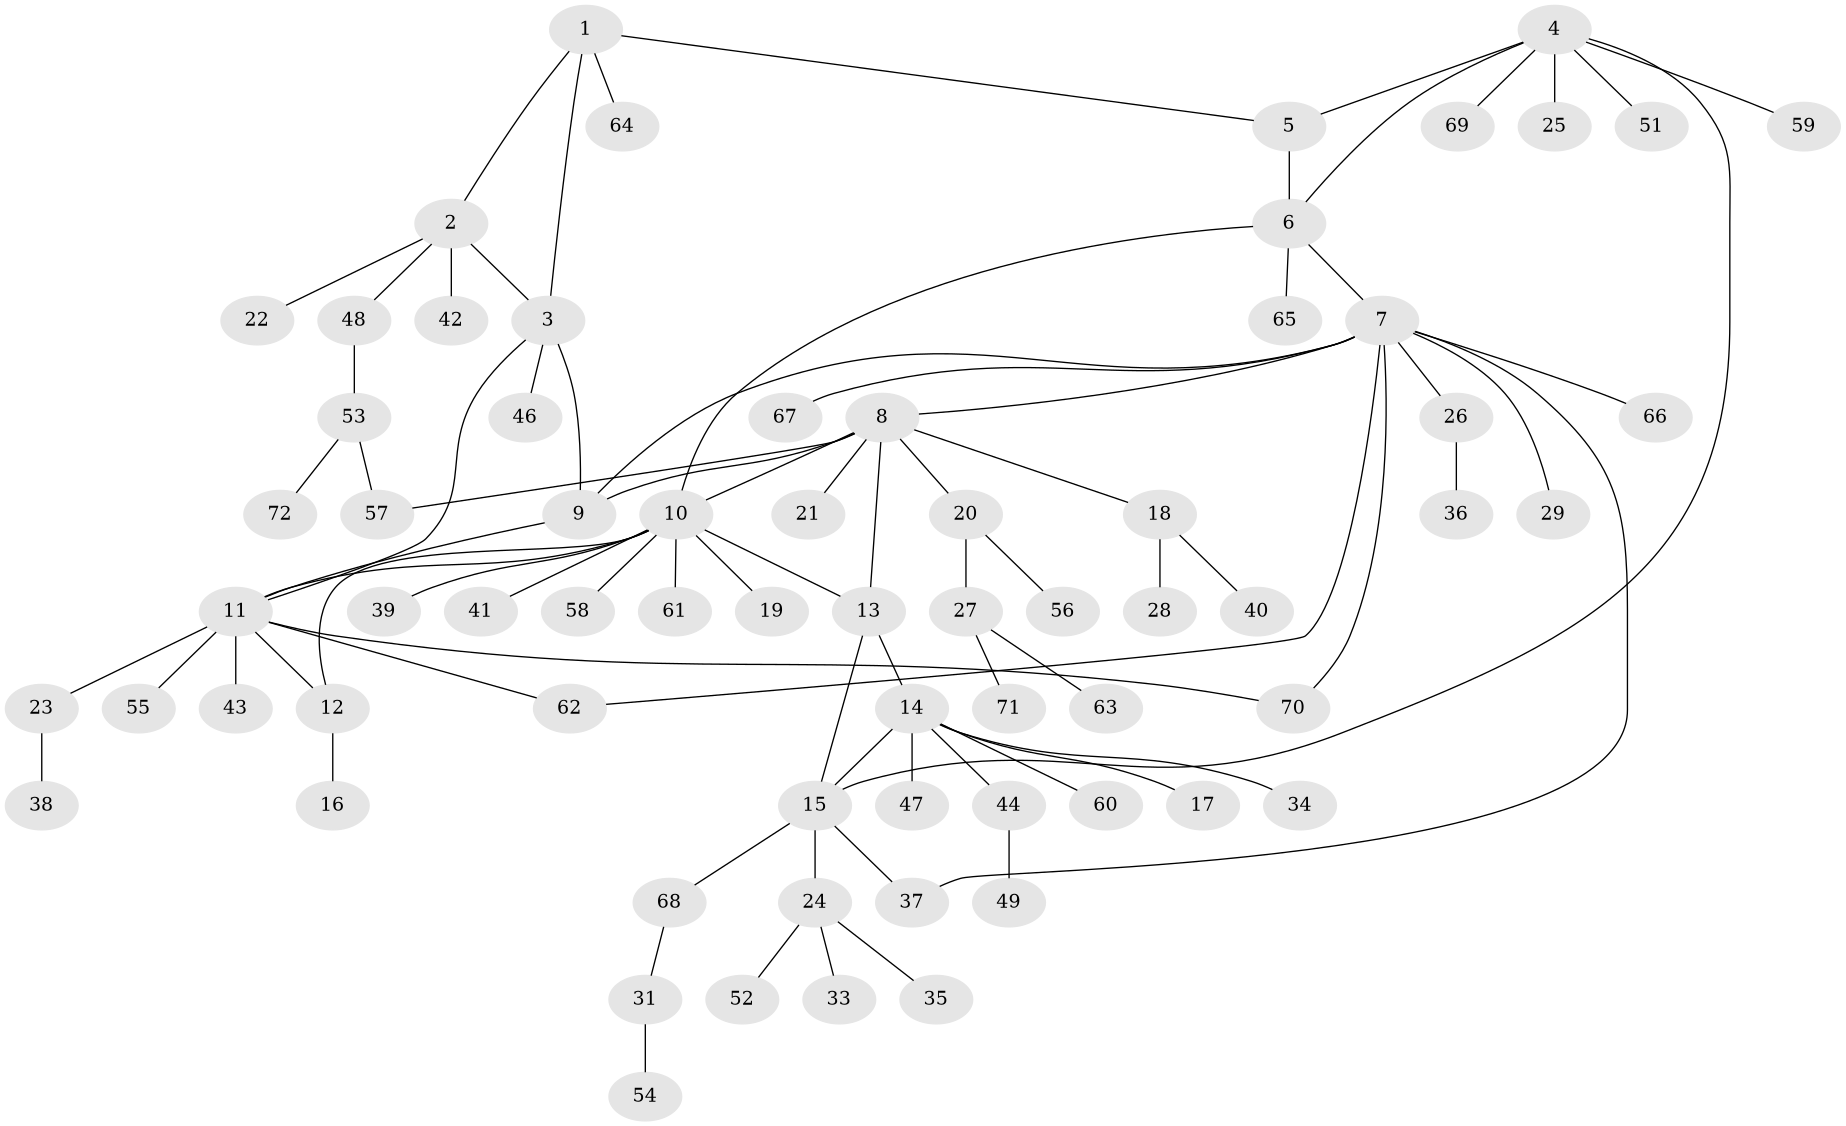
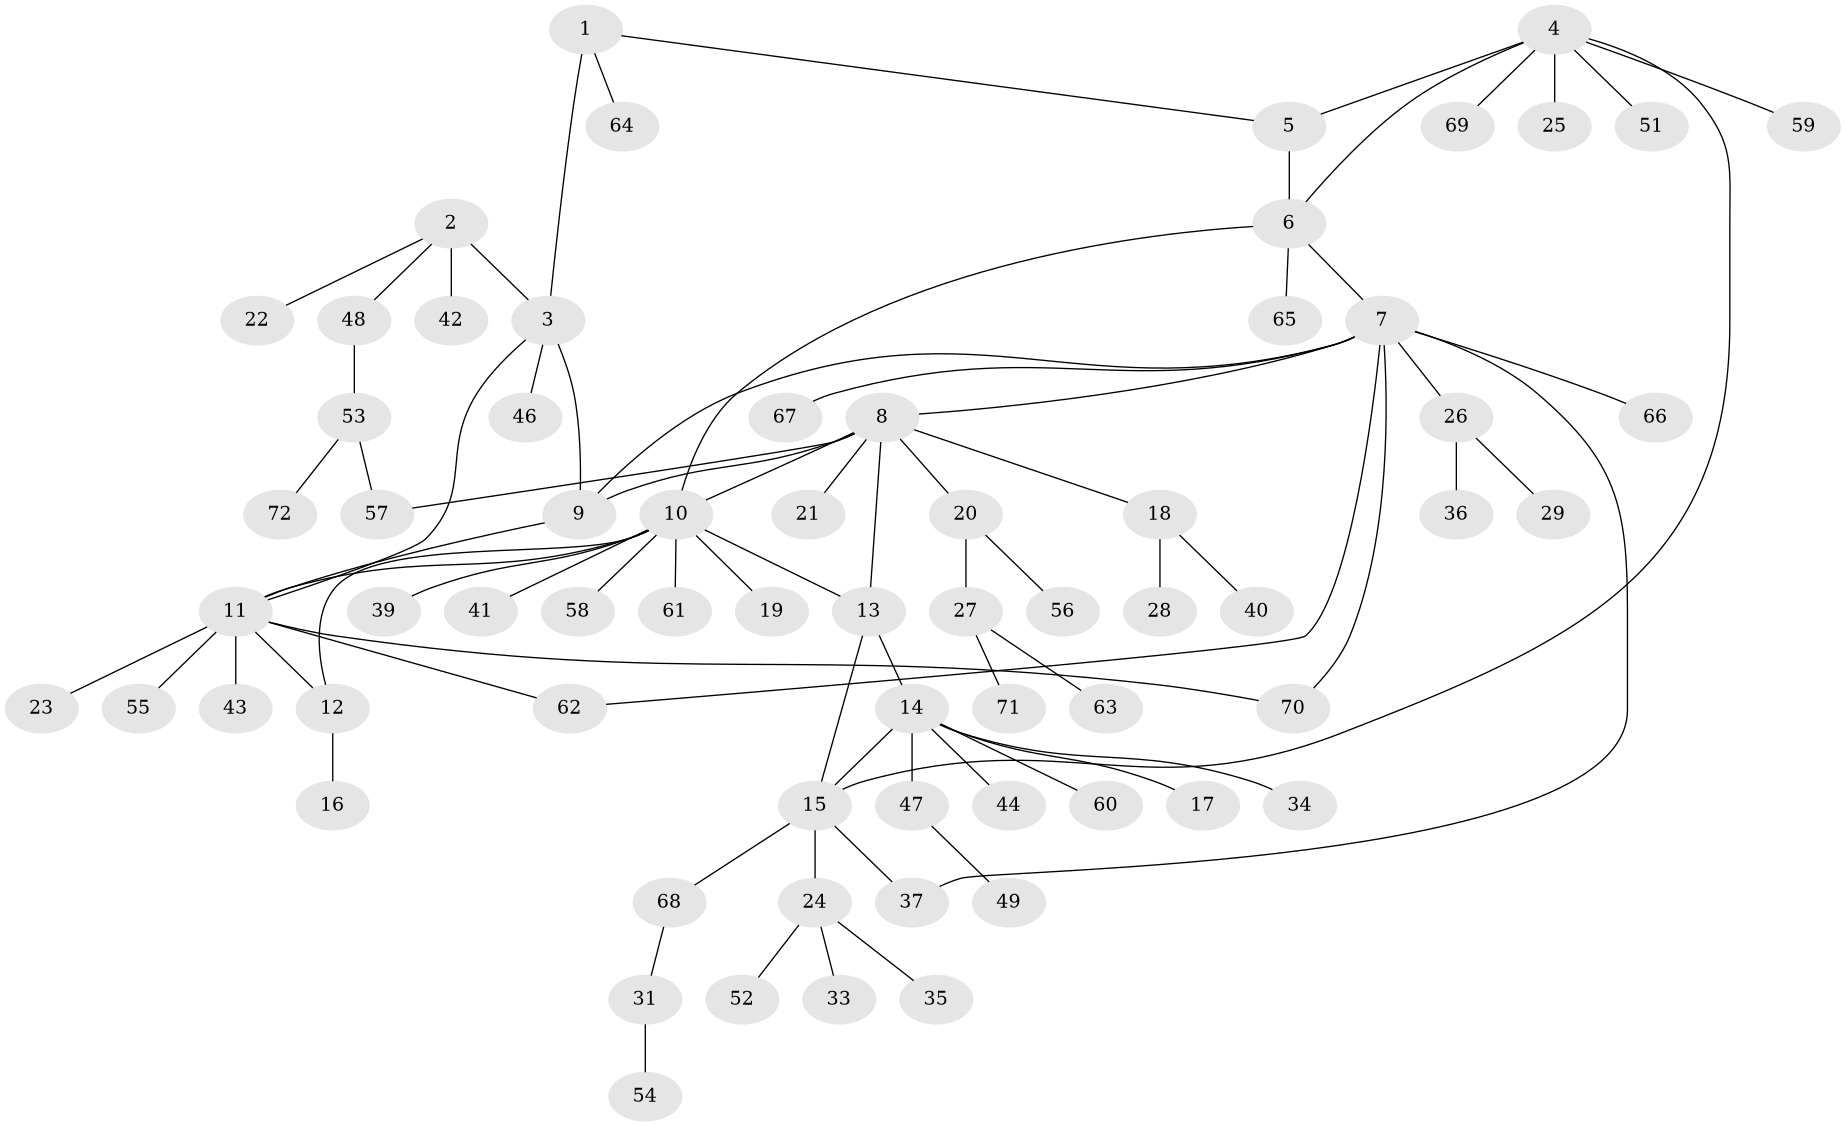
edge "1" -- "2": removed
edge "7" -- "29": now "26" -- "29"
node "38": removed
edge "44" -- "49": now "47" -- "49"
